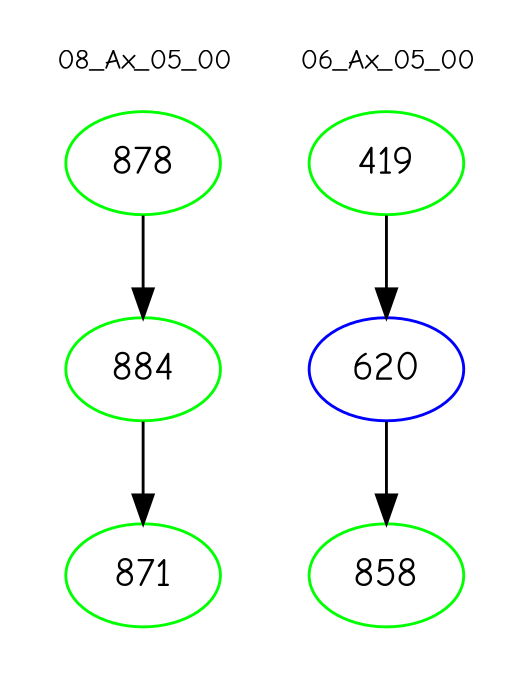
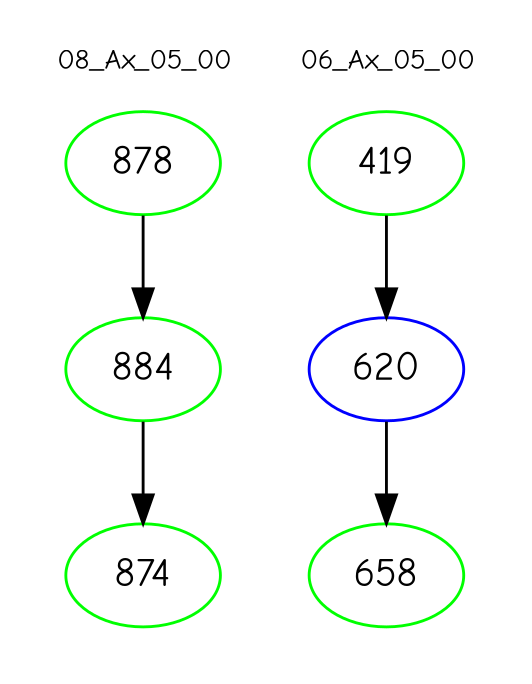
node "871": label "871" -> "874"
node "858": label "858" -> "658"
